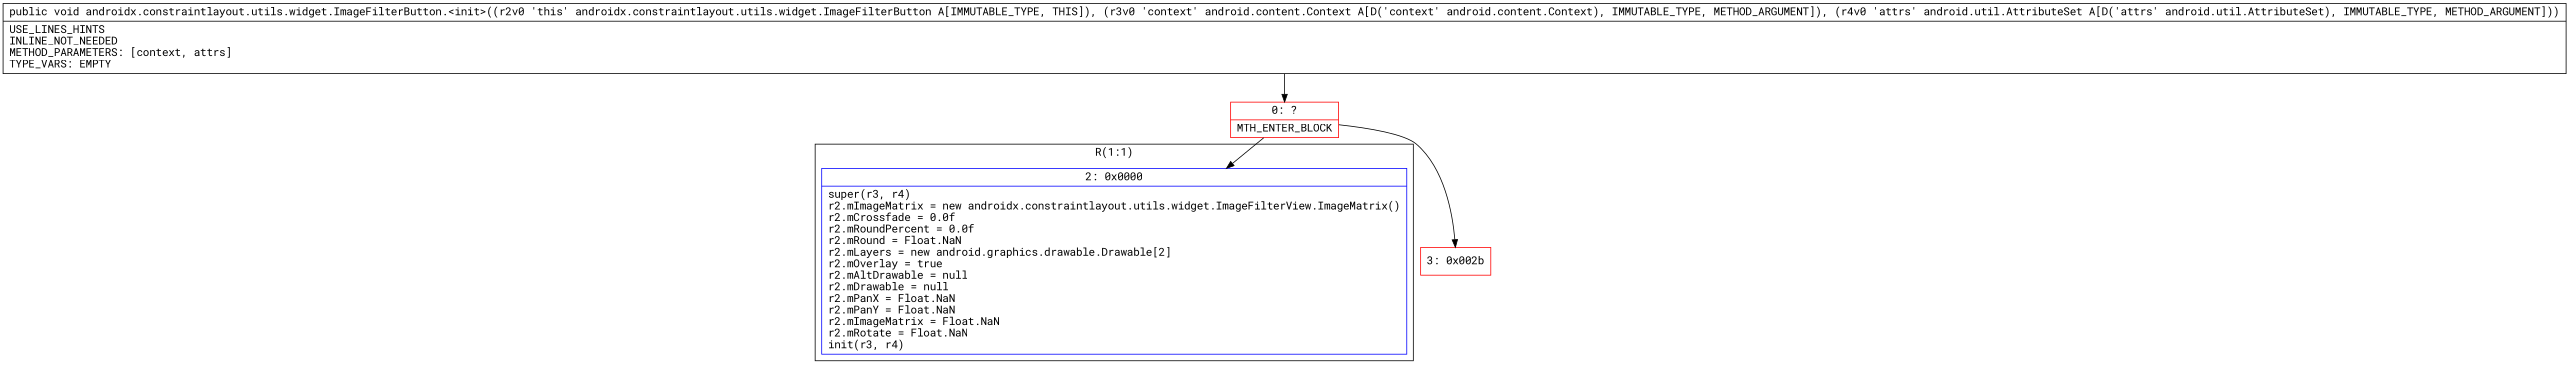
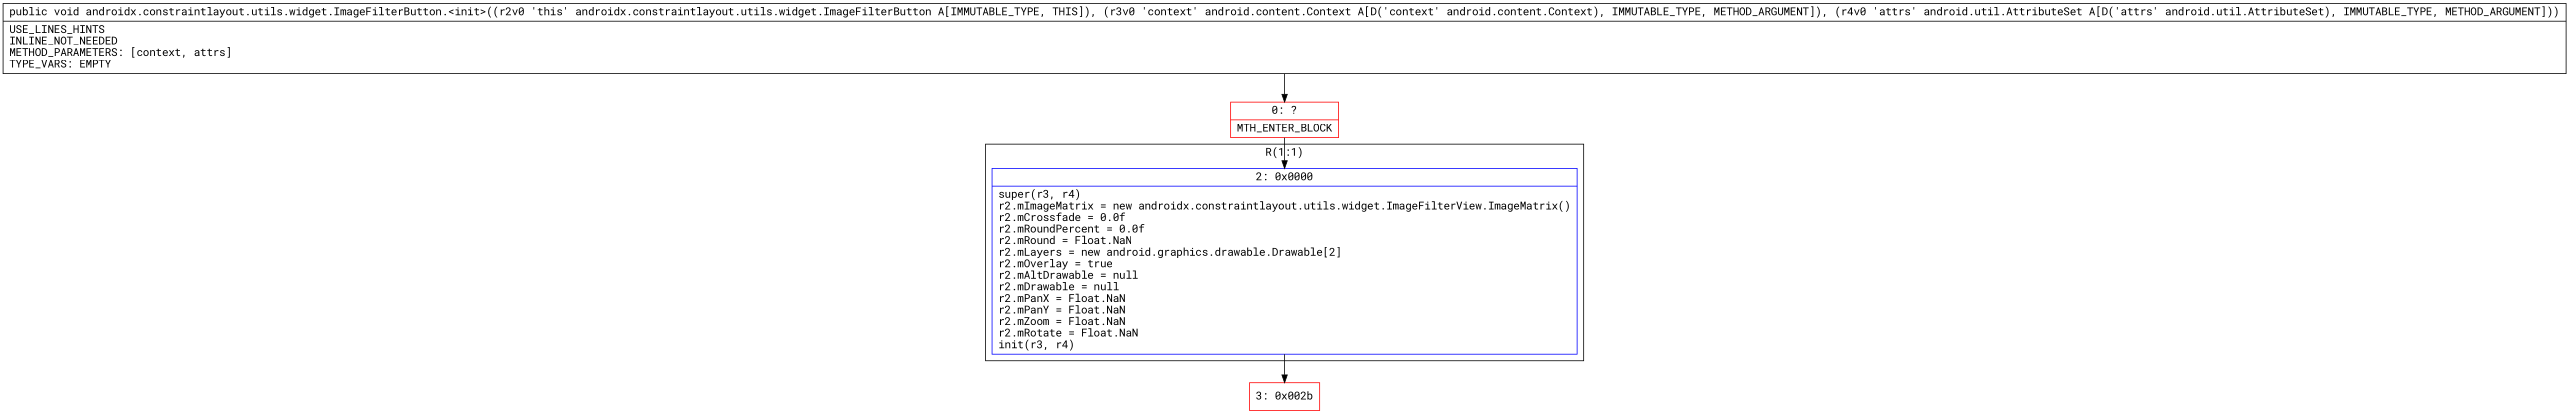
edge "0: ?" -> "3: 0x002b": now "2: 0x0000" -> "3: 0x002b"
node "2: 0x0000": text "r2.mImageMatrix = Float.NaN" -> "r2.mZoom = Float.NaN"
